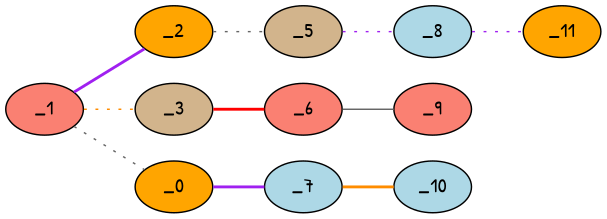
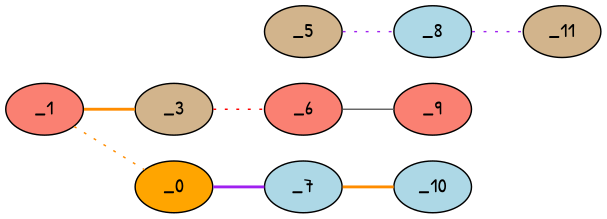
node "_2": removed
node "_11": fillcolor orange -> tan
edge "_1" -- "_3": style dotted -> bold
edge "_3" -- "_6": style bold -> dotted
edge "_1" -- "_0": color gray40 -> darkorange
